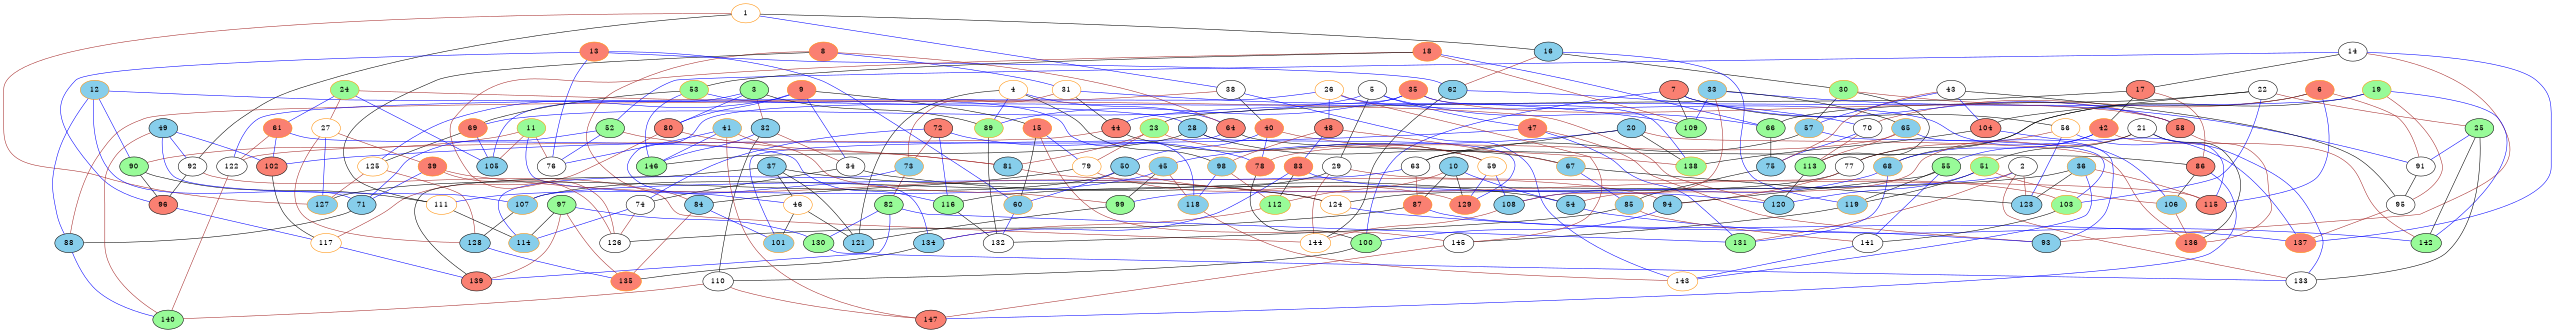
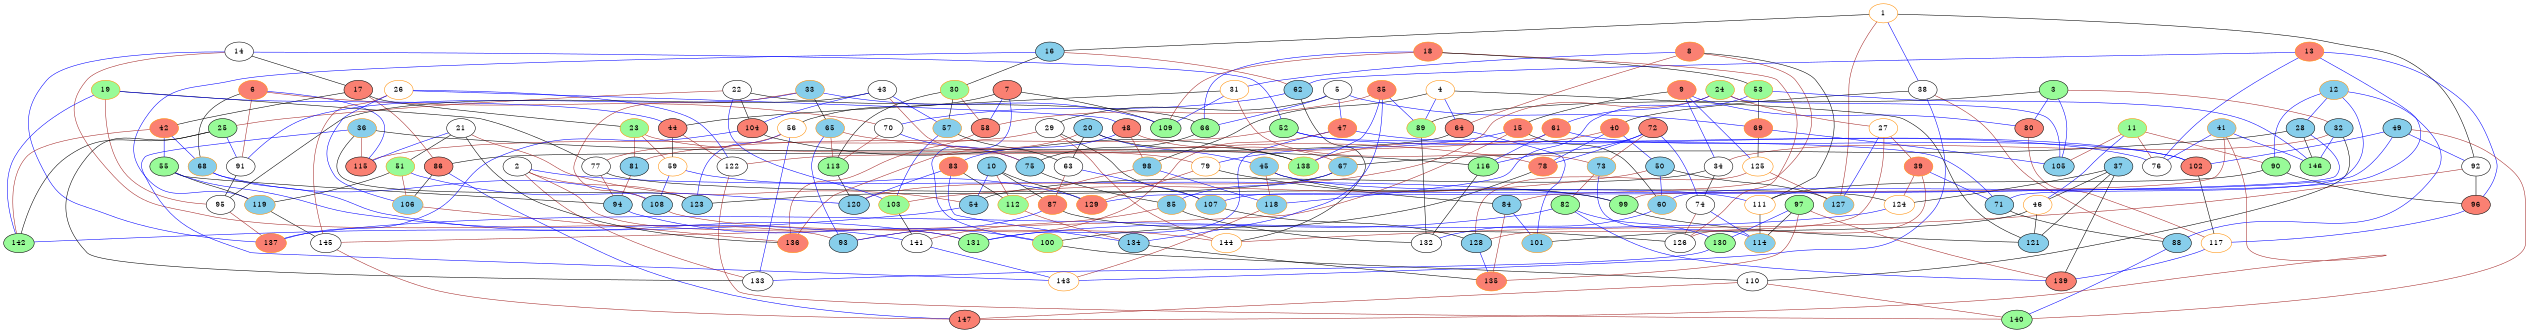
edge "80" -- "81": removed
node "100": color black -> darkorange
